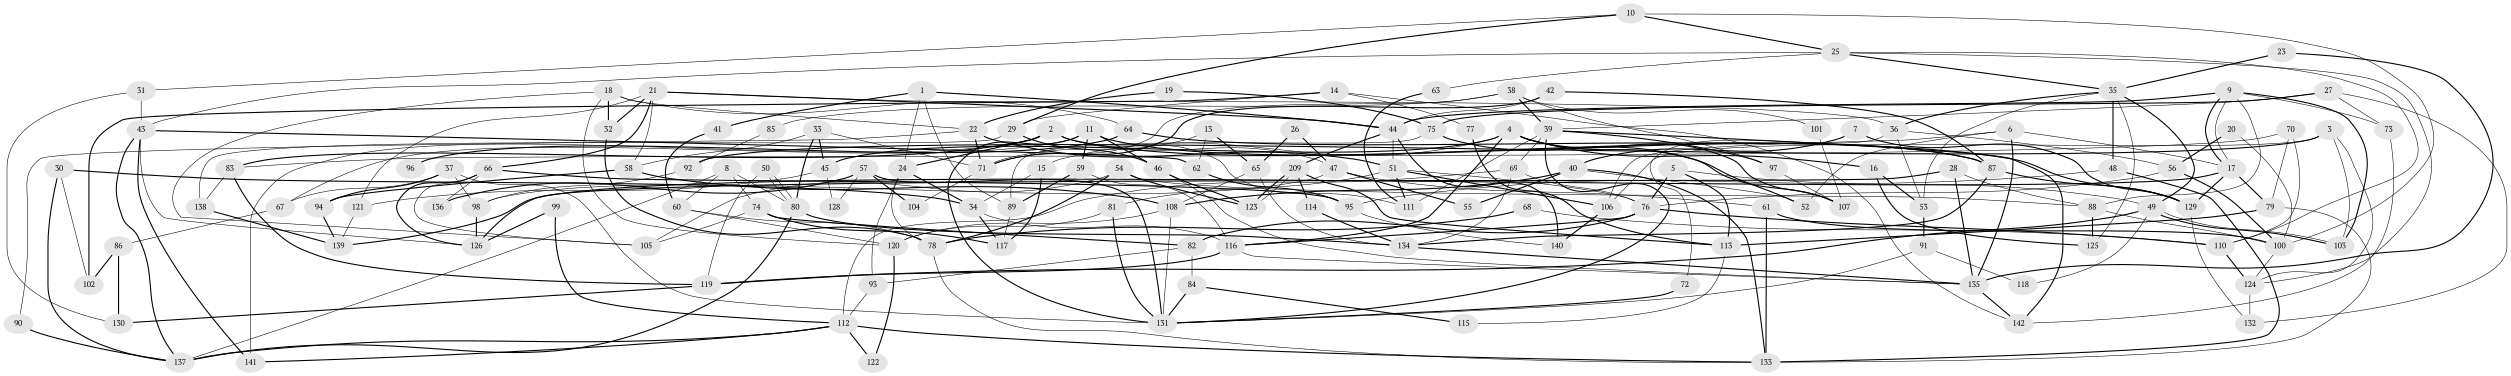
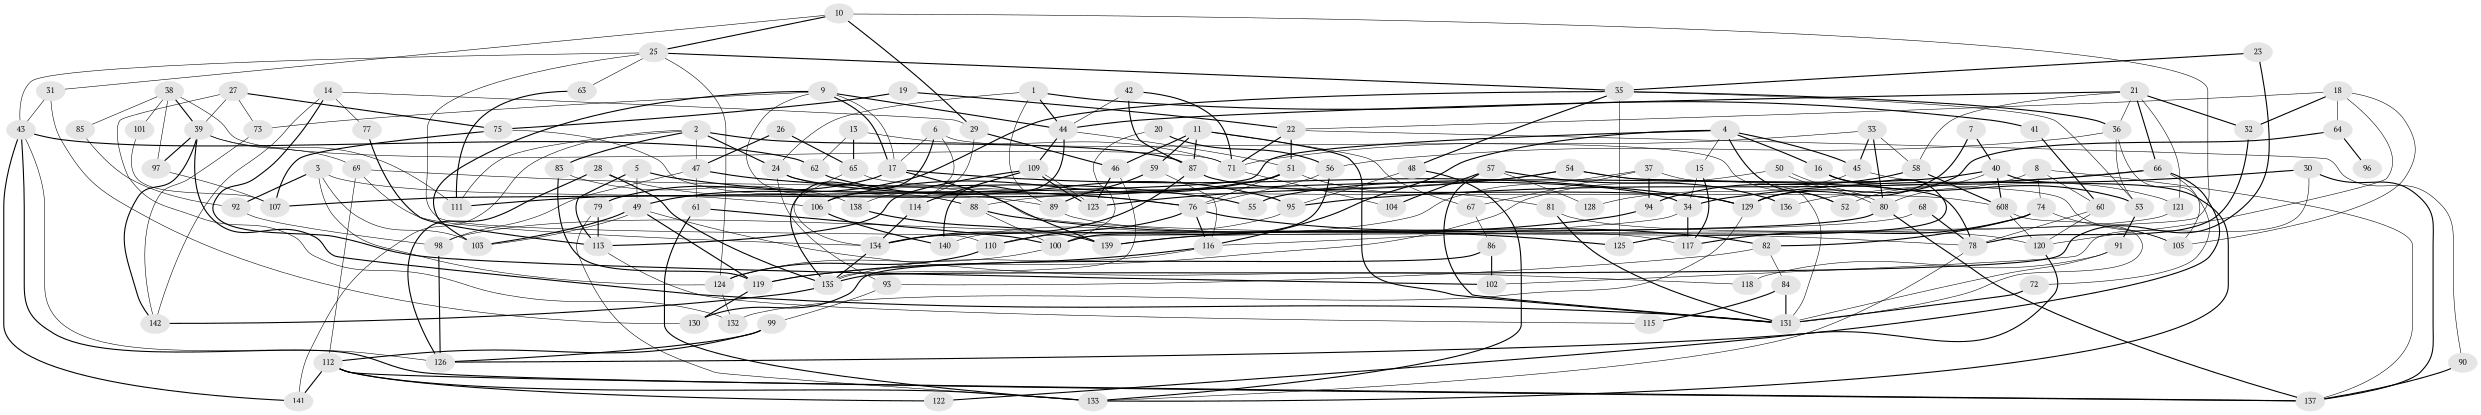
node "70": removed
node "209": label "209" -> "109"
node "108": label "108" -> "608"
edge "93" -- "112": now "93" -- "99"
